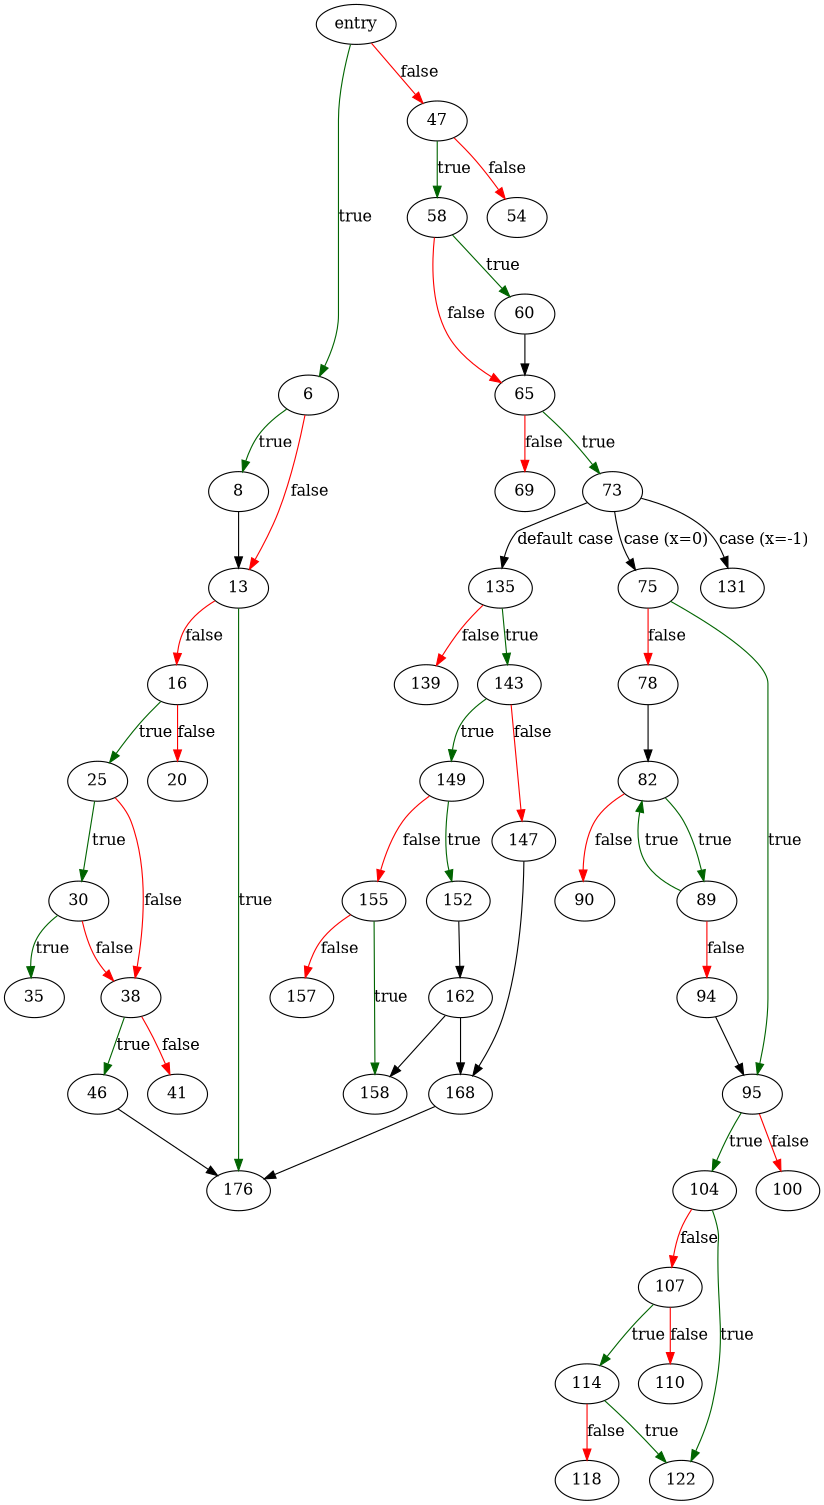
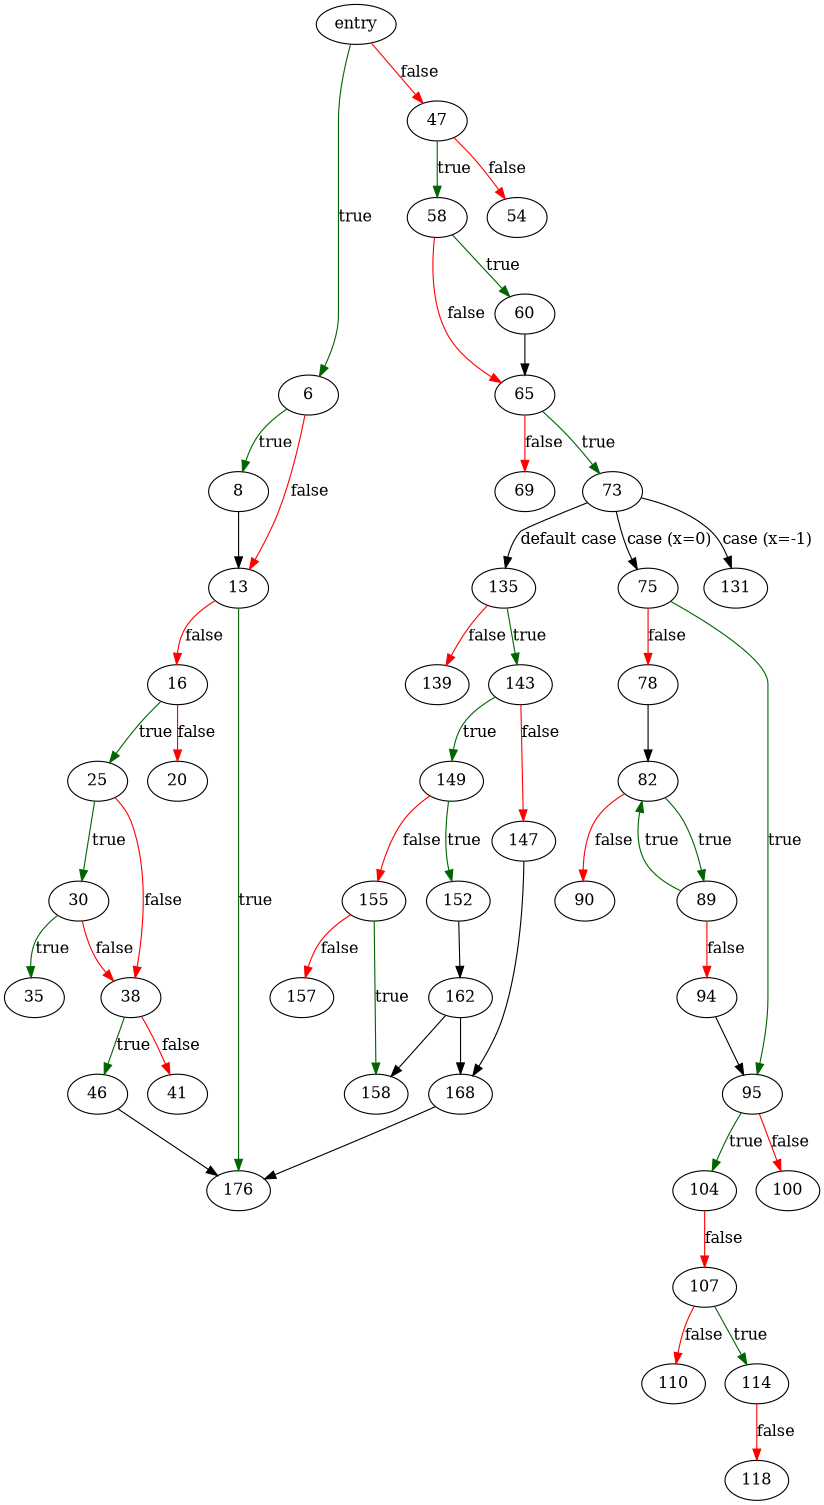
node "122": removed
